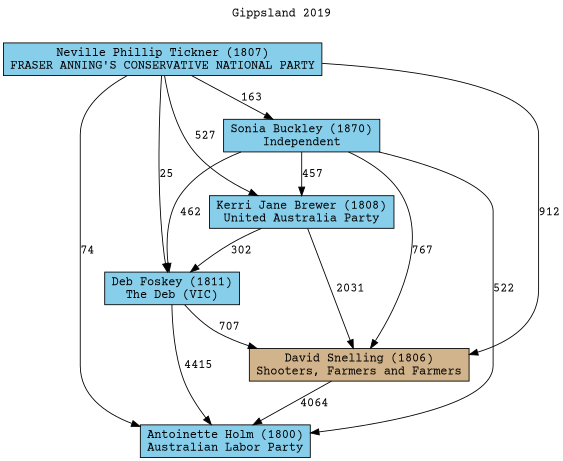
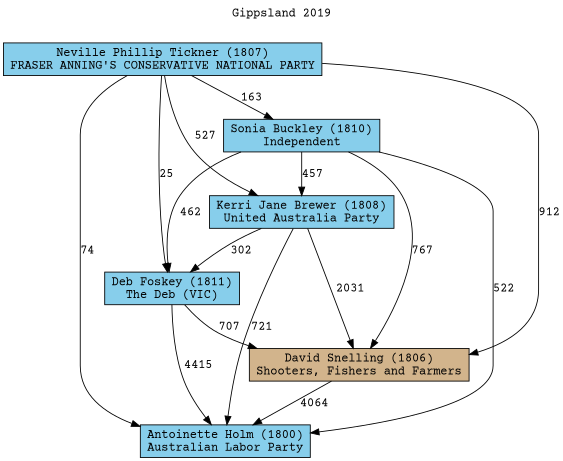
node "Sonia Buckley (1870) Independent": label "Sonia Buckley (1870) Independent" -> "Sonia Buckley (1810) Independent"
edge "Kerri Jane Brewer (1808) United Australia Party" -> "Antoinette Holm (1800) Australian Labor Party": added, label "721"
node "David Snelling (1806) Shooters, Farmers and Farmers": label "David Snelling (1806) Shooters, Farmers and Farmers" -> "David Snelling (1806) Shooters, Fishers and Farmers"
